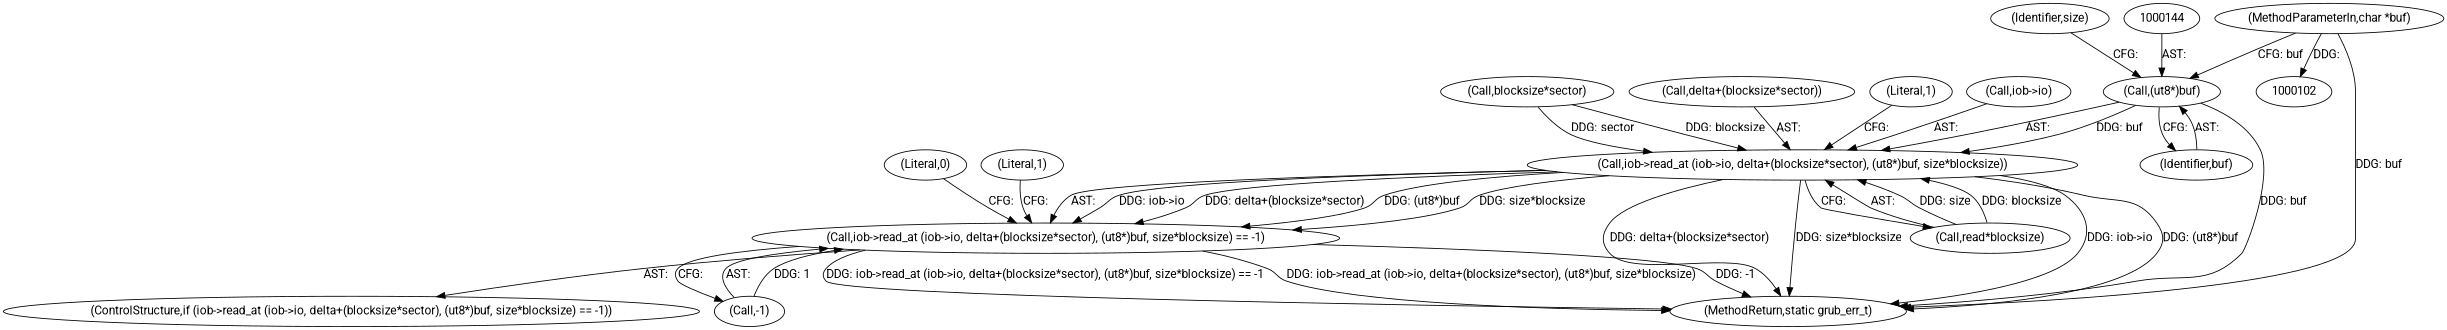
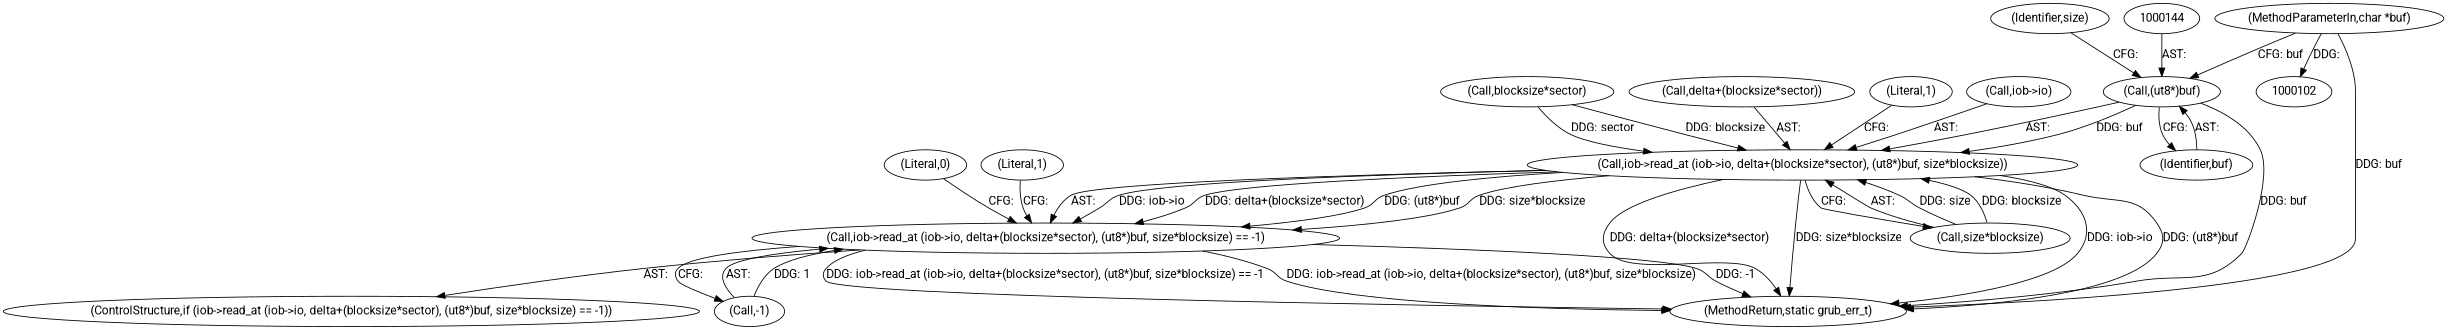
node "(Call,read*blocksize)": label "(Call,read*blocksize)" -> "(Call,size*blocksize)"
